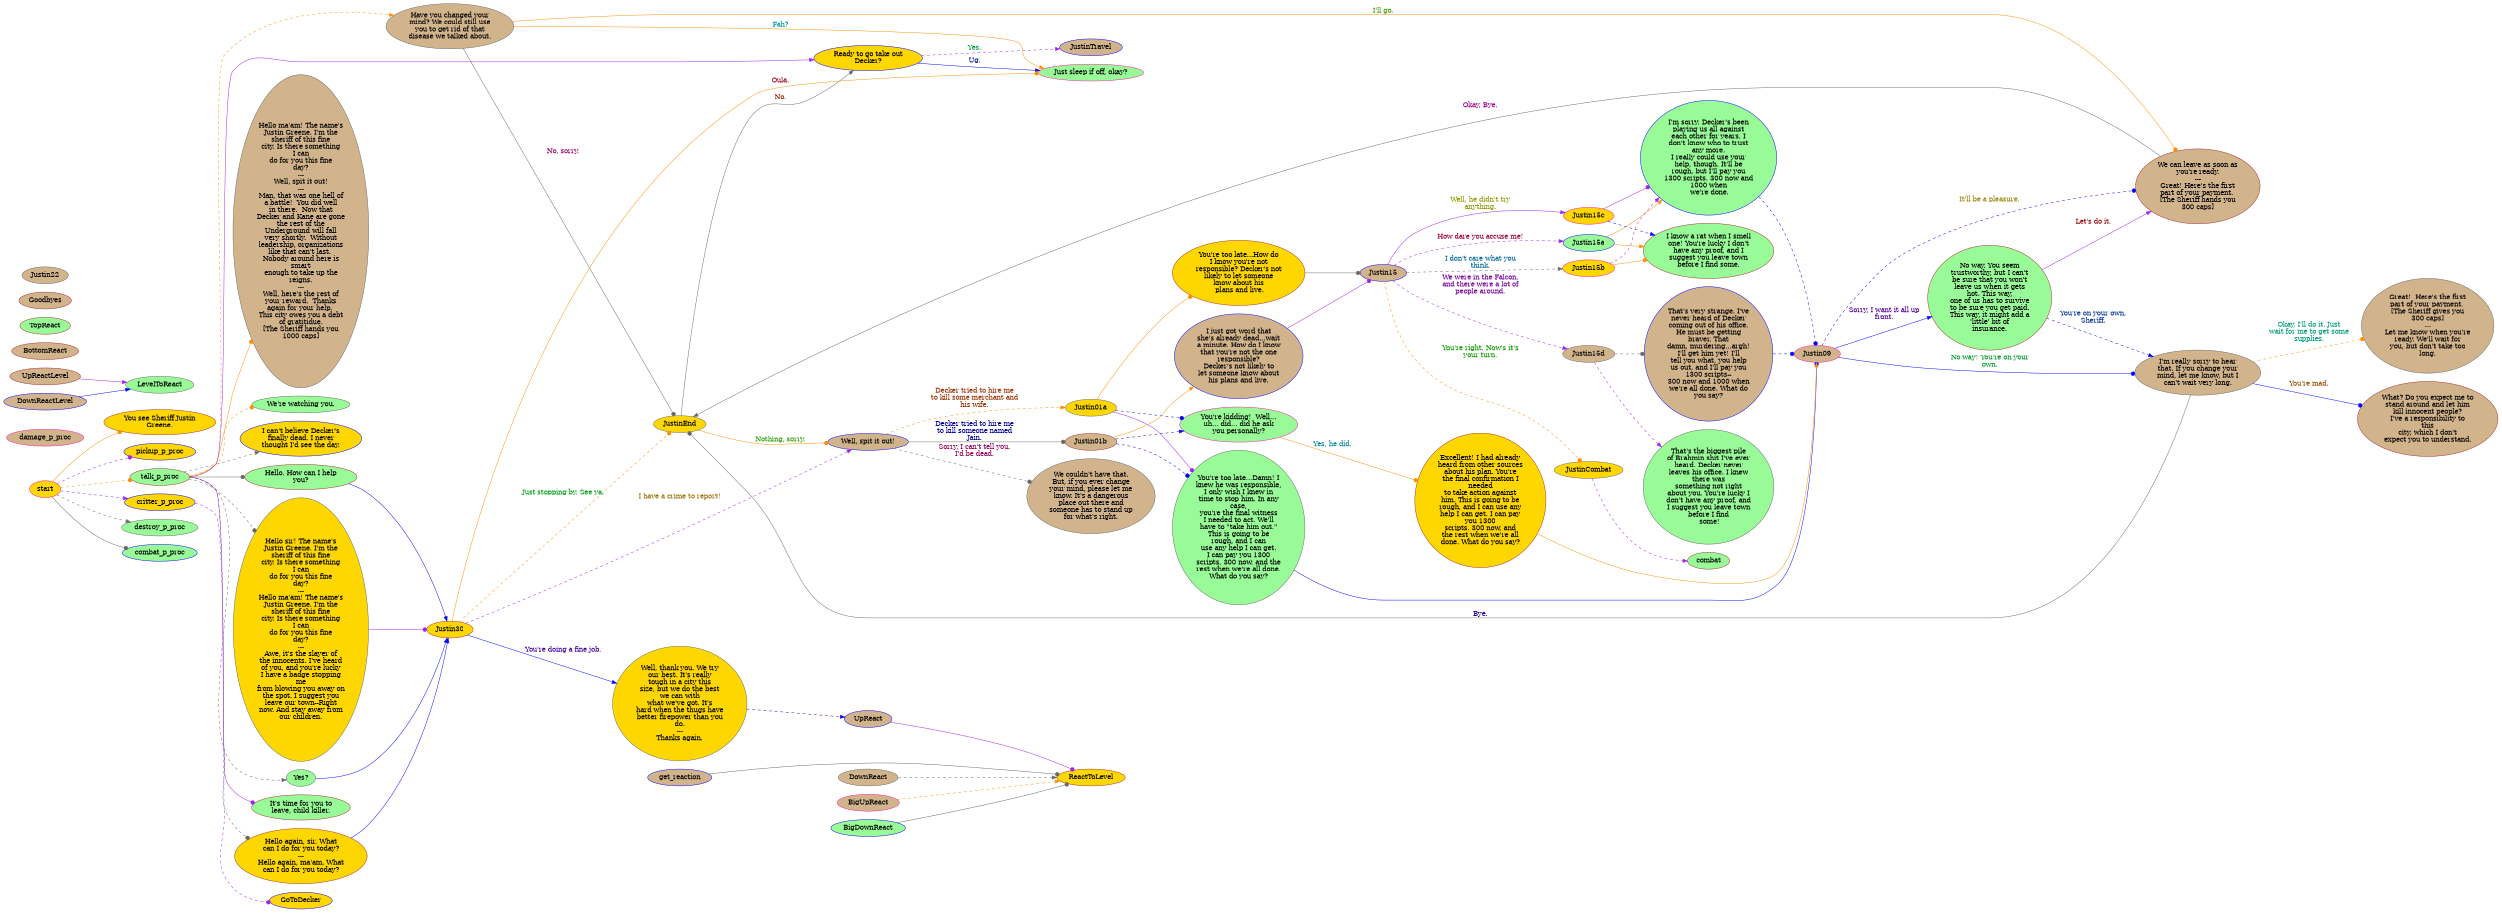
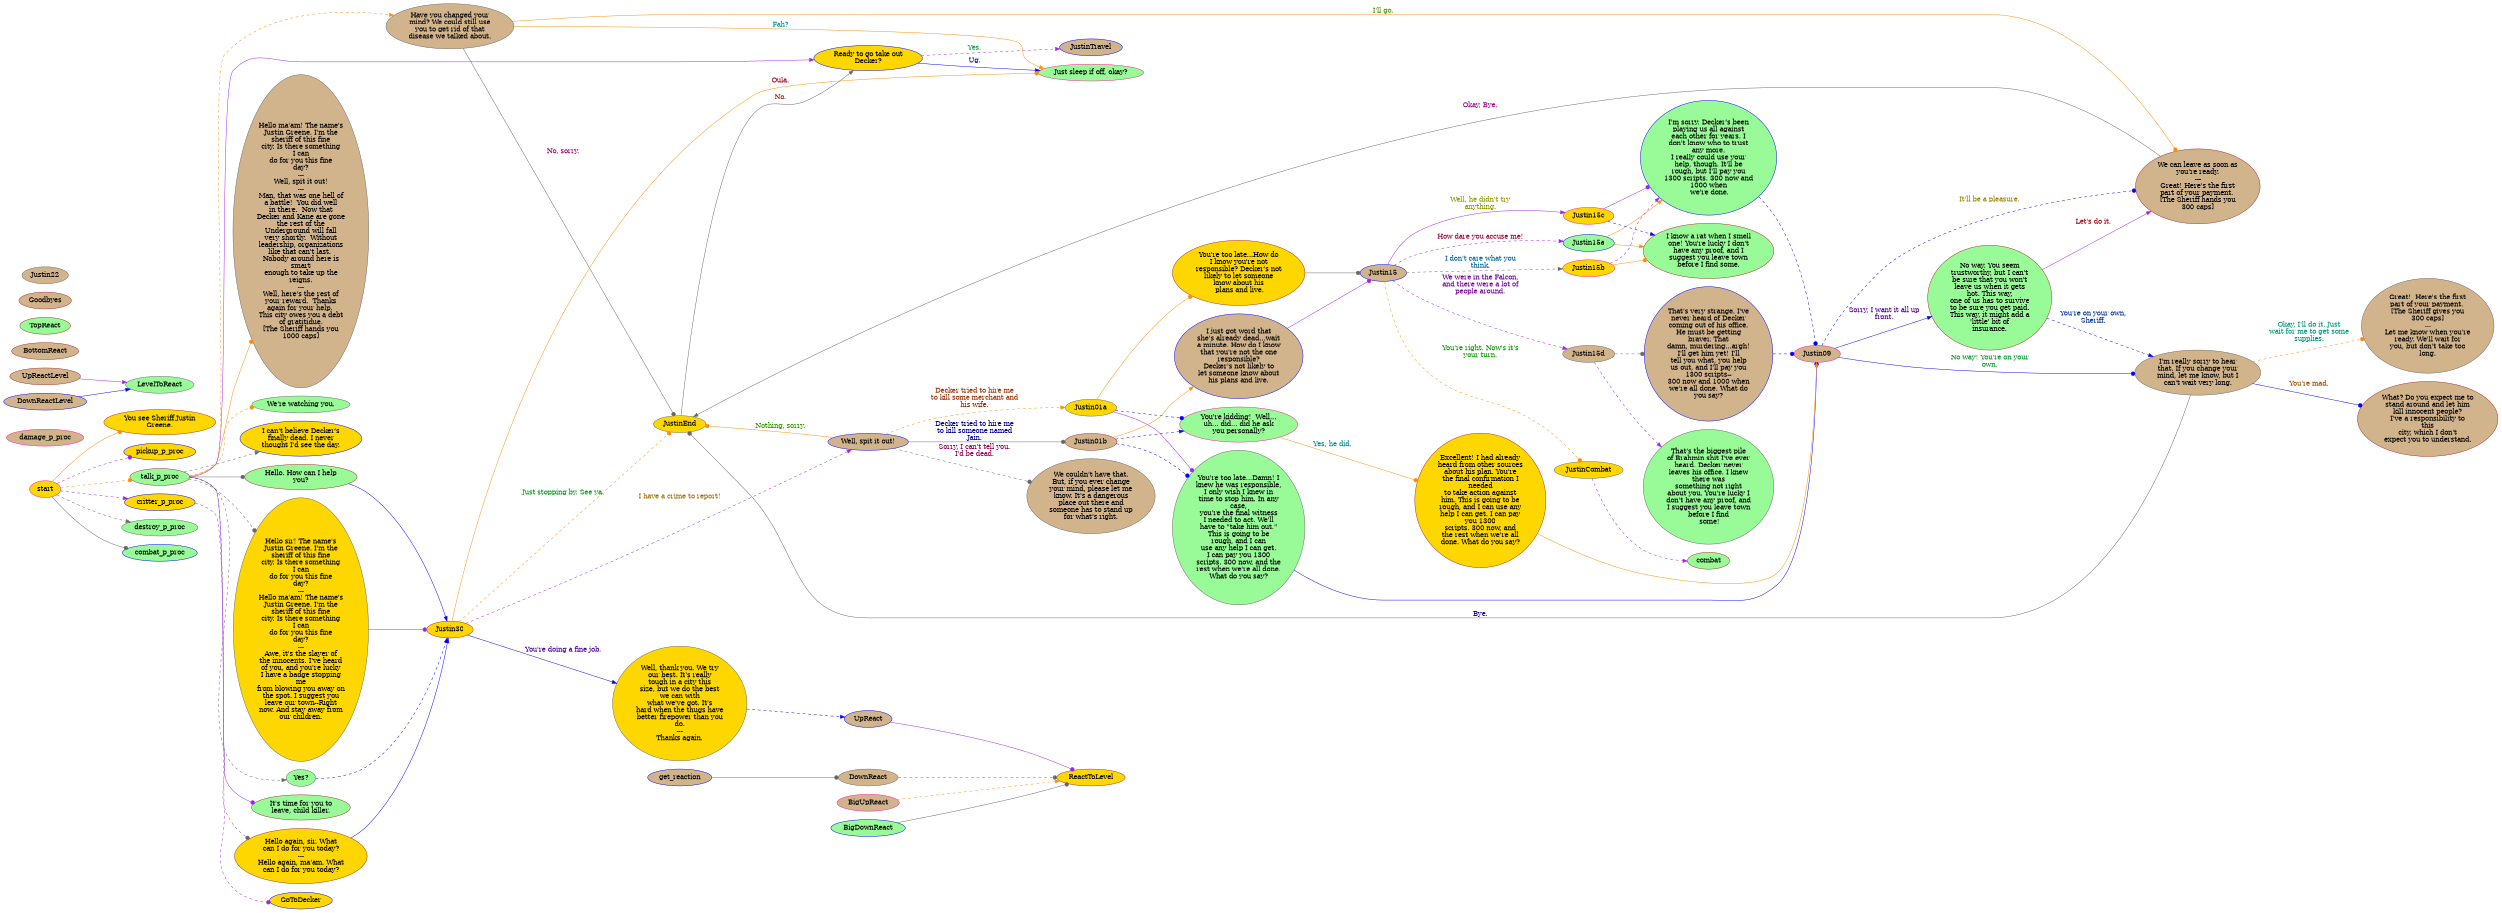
edge "JustinEnd" -> "Well, spit it out!": reversed
edge "Yes?" -> "Justin30": style solid -> dashed
edge "get_reaction" -> "ReactToLevel": now "get_reaction" -> "DownReact"
edge "DownReact" -> "ReactToLevel": arrowhead normal -> dot
